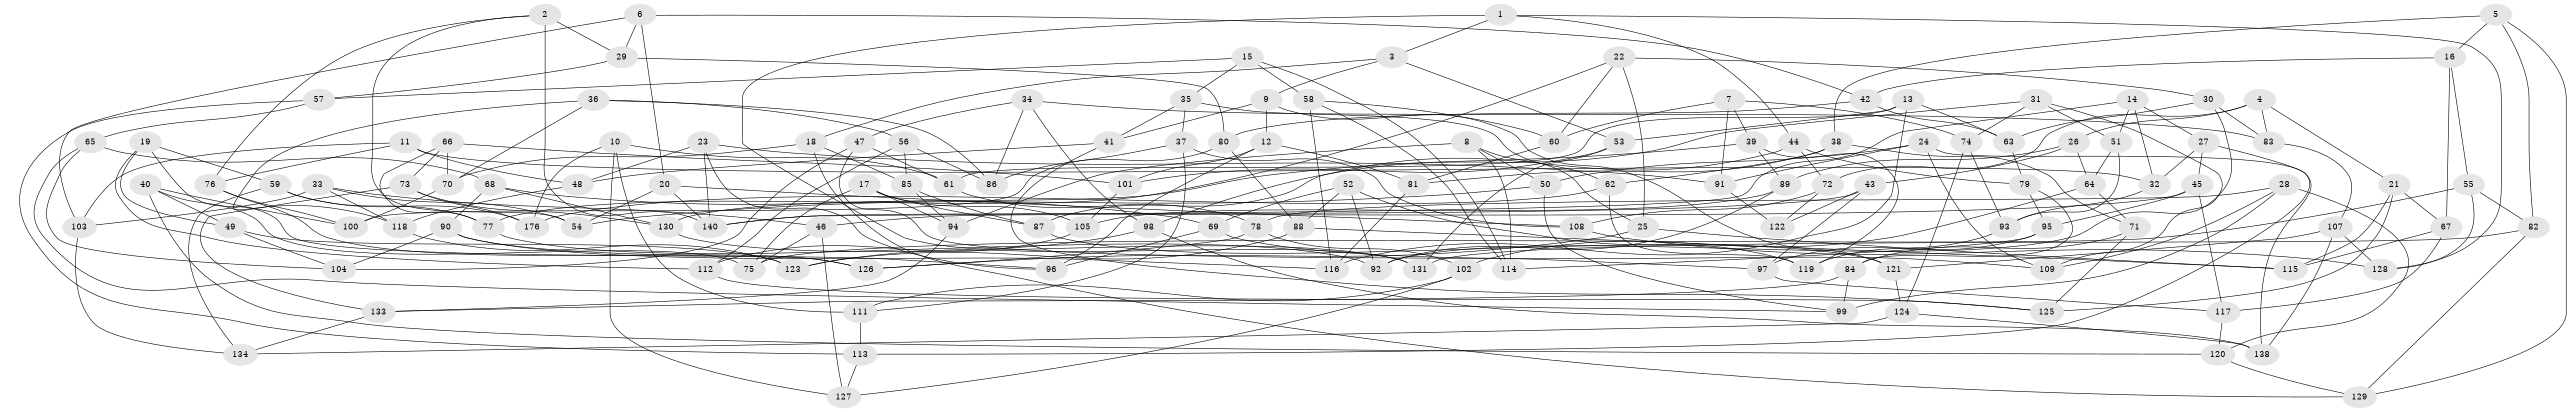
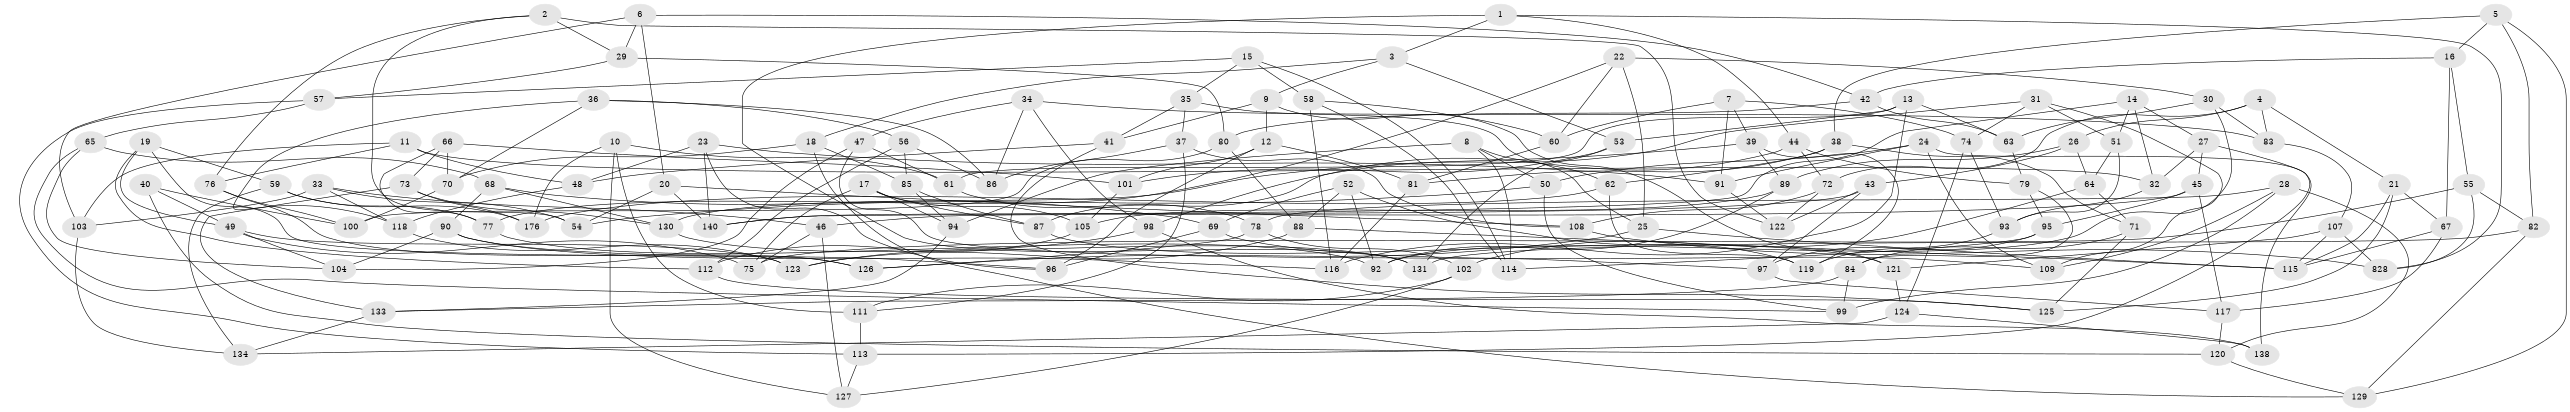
edge "2" -- "140": now "2" -- "122"
edge "40" -- "75": now "49" -- "75"
node "128": label "128" -> "828"
edge "107" -- "138": now "107" -- "115"
